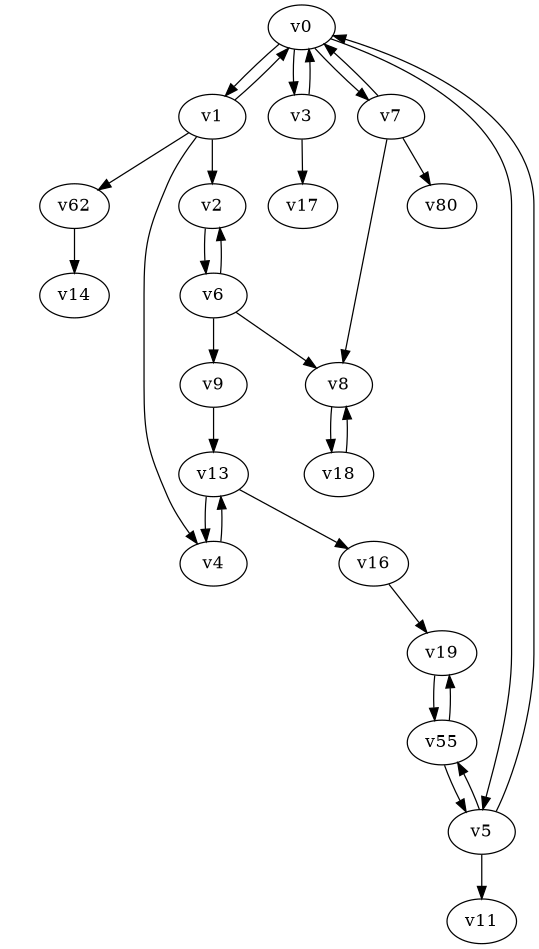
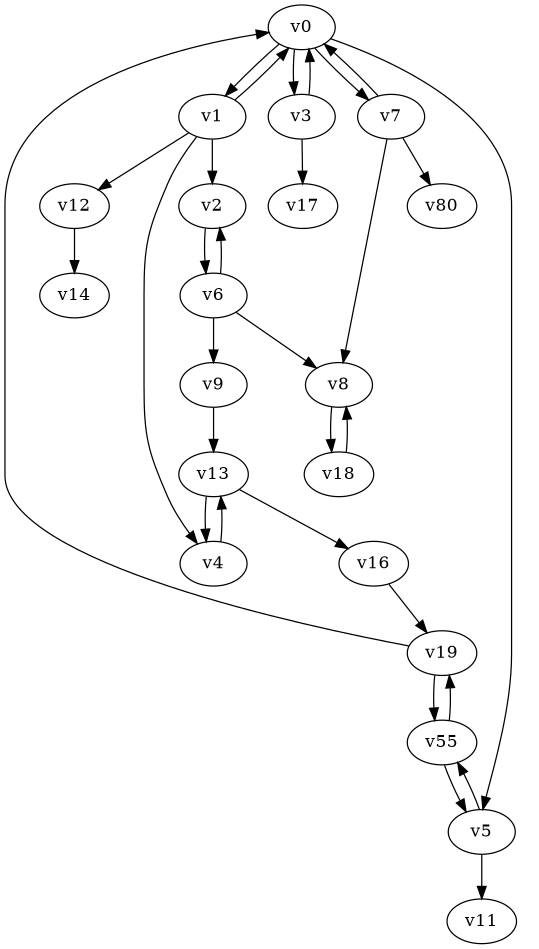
node "v62": label "v62" -> "v12"
edge "v5" -> "v0": now "v19" -> "v0"
